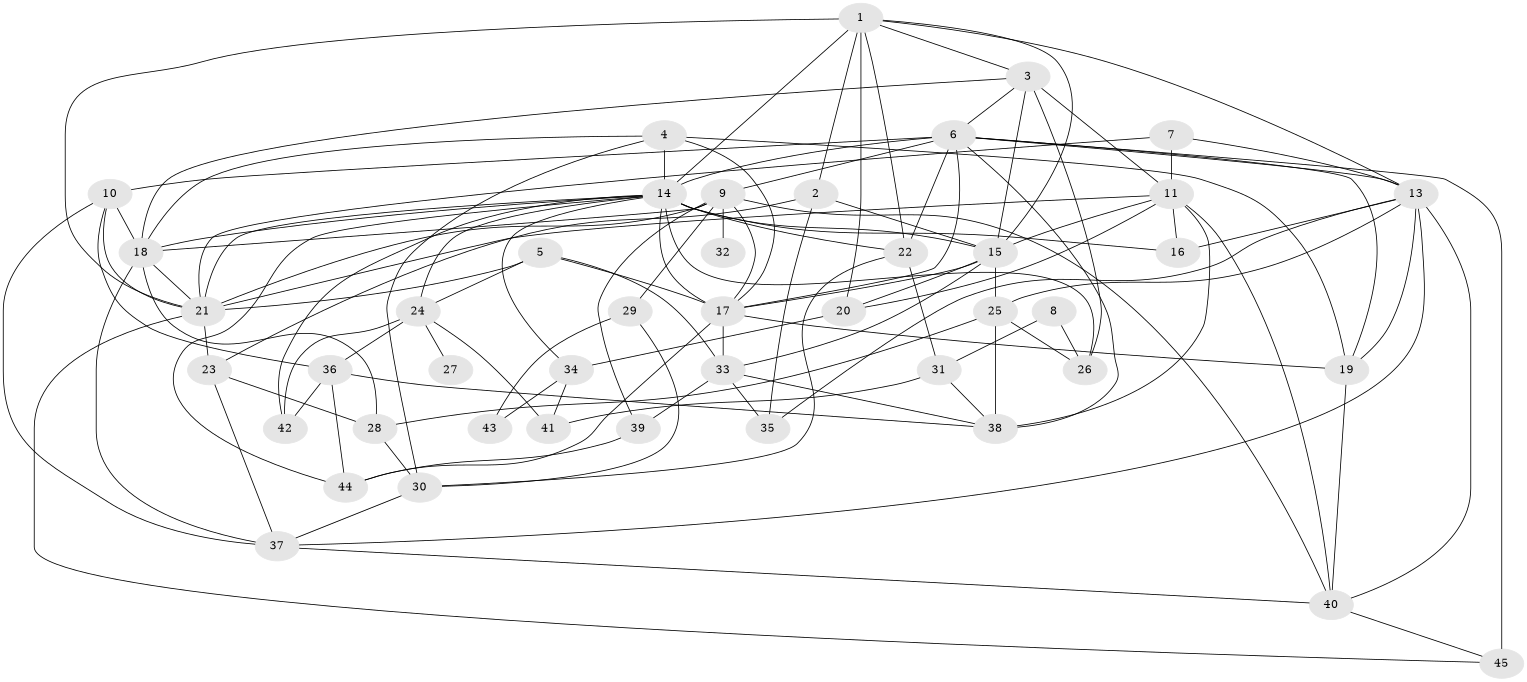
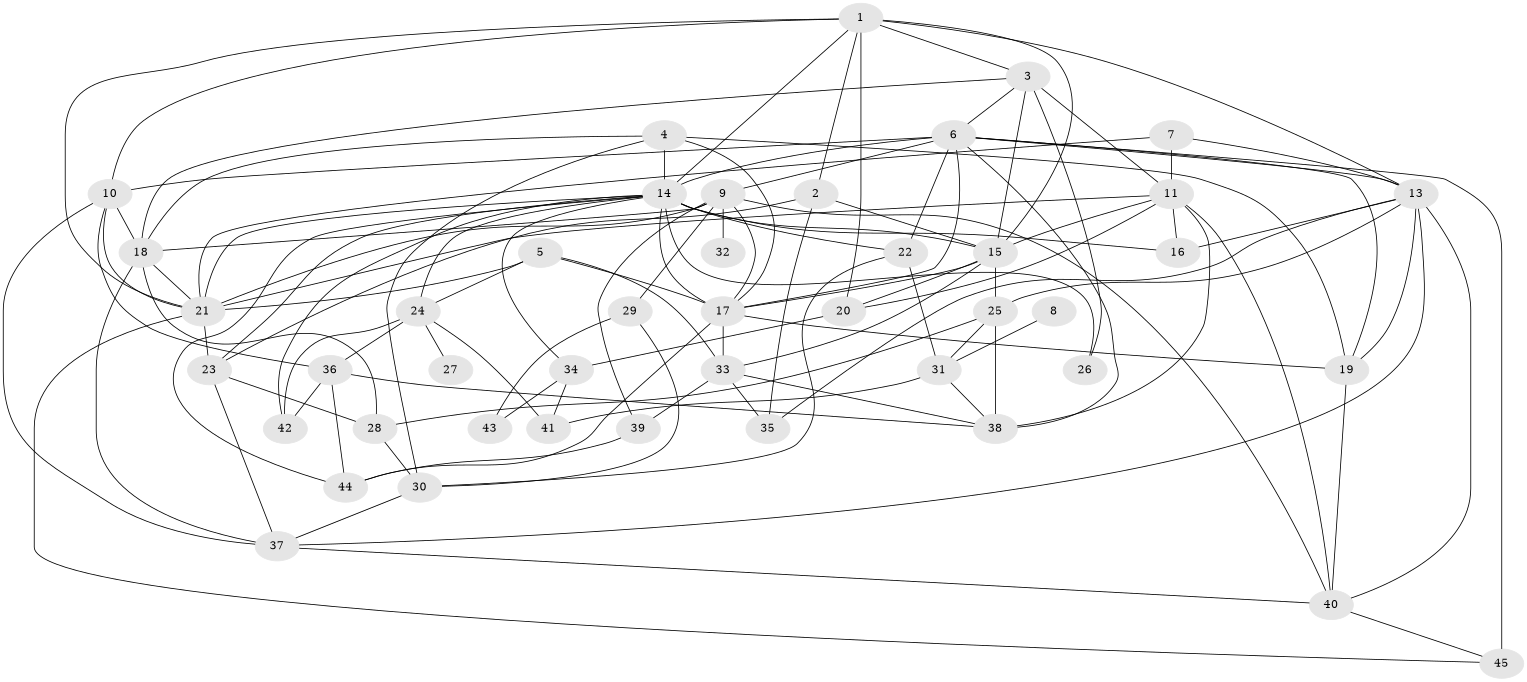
edge "1" -- "22": now "1" -- "10"
edge "14" -- "18": now "14" -- "23"
edge "25" -- "26": now "25" -- "31"
edge "8" -- "26": removed
